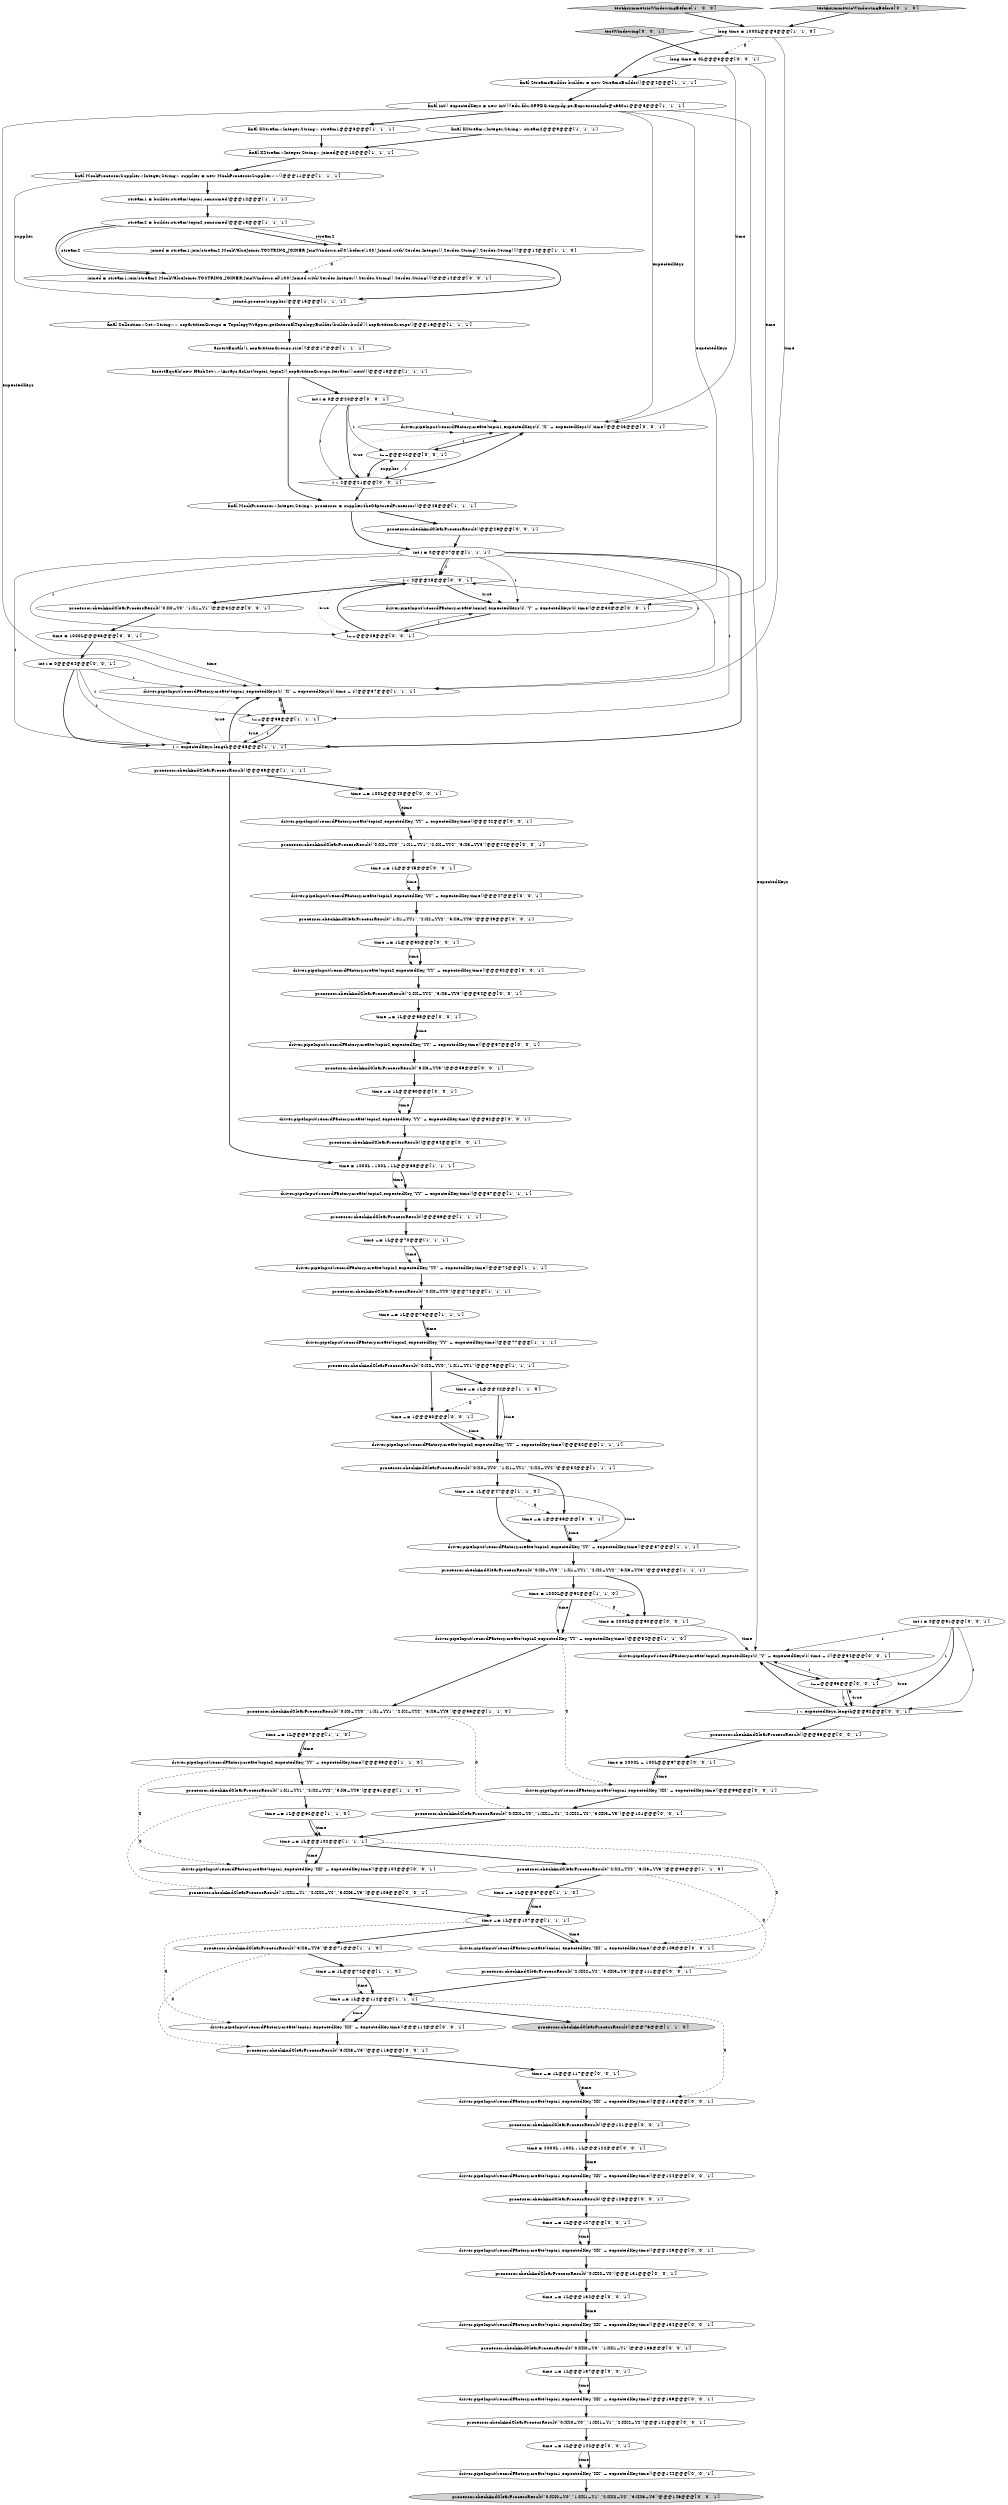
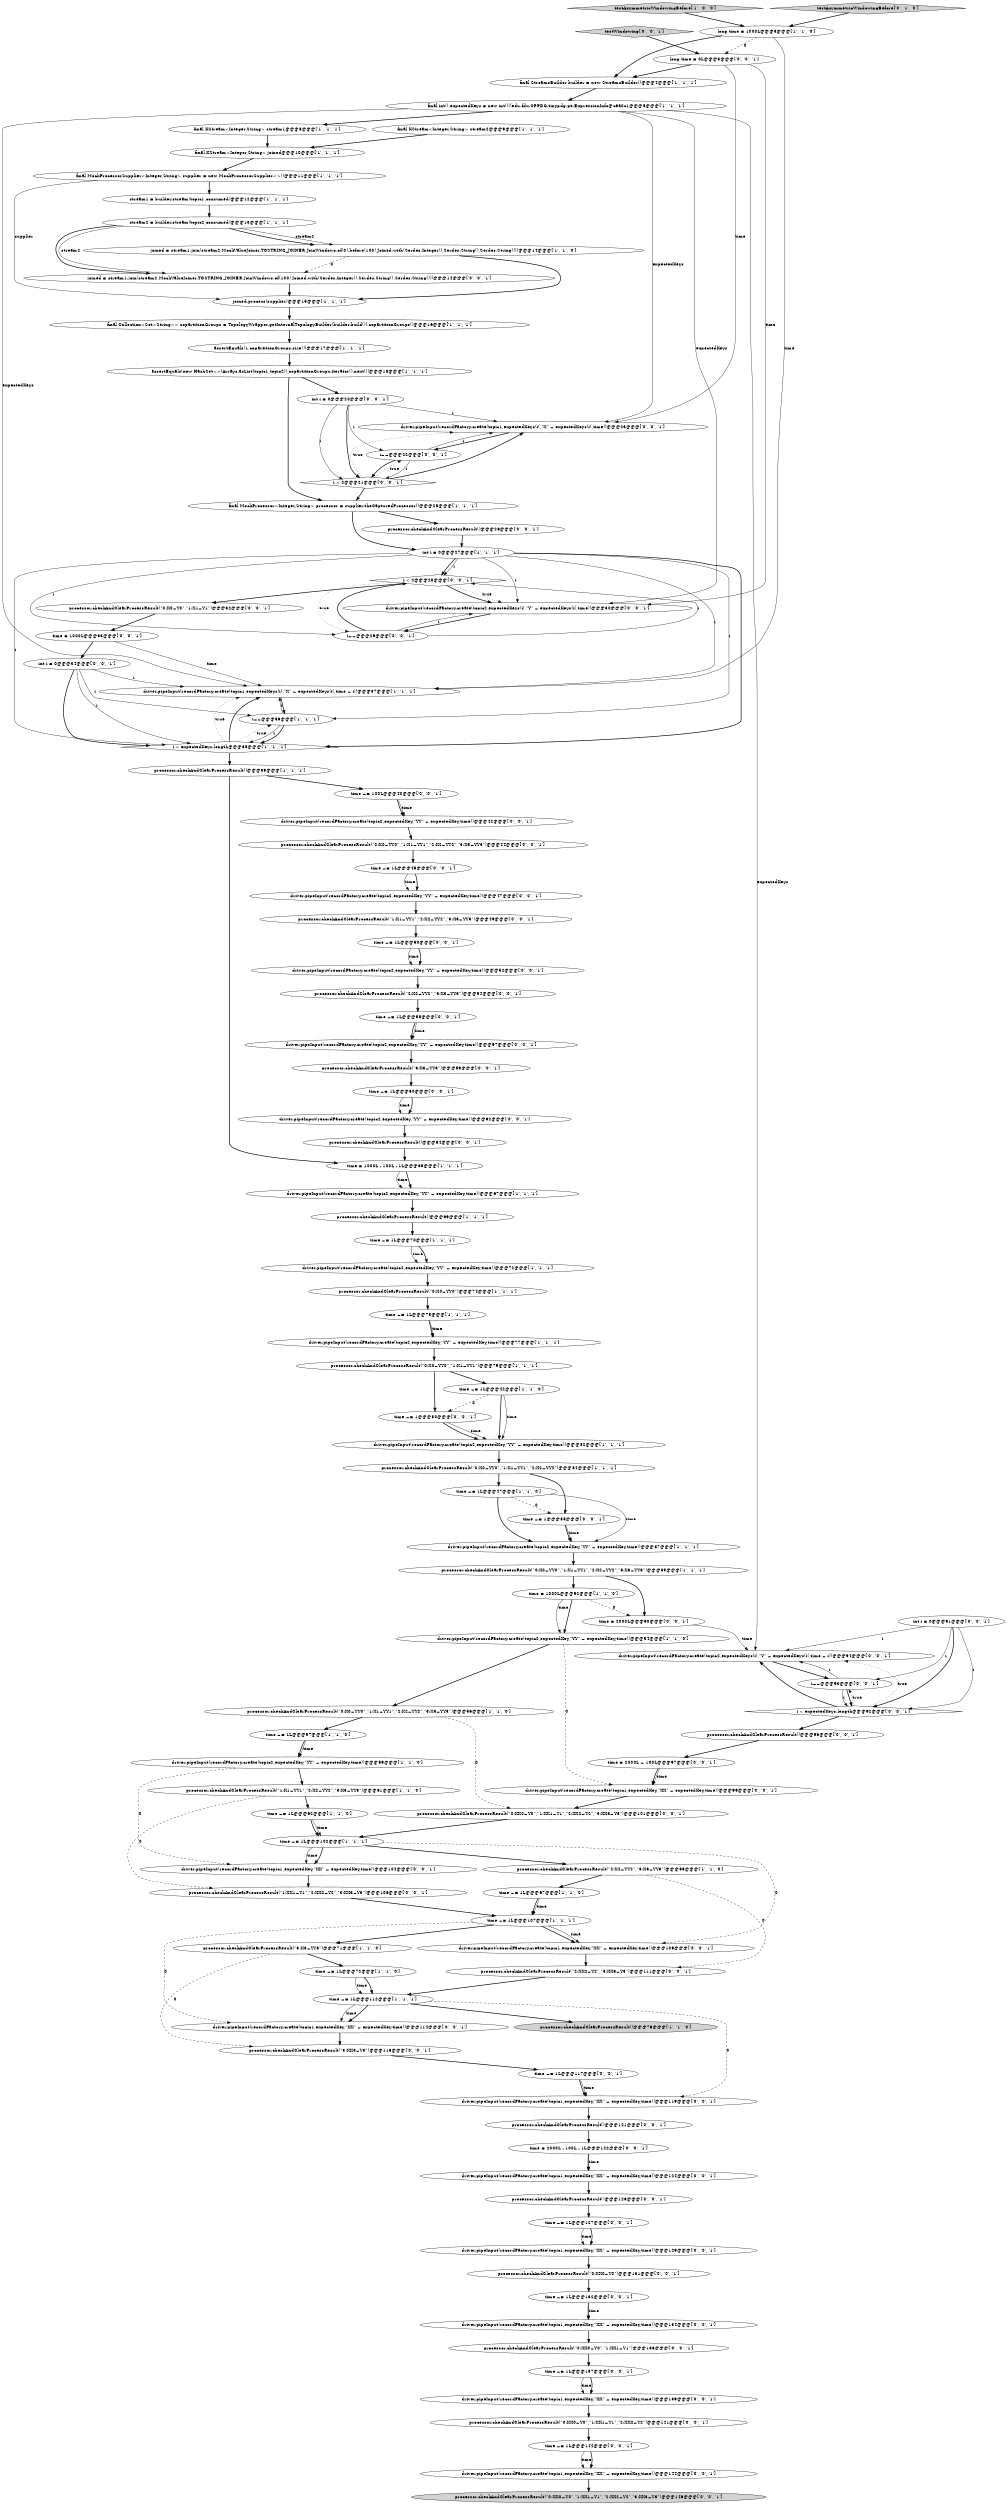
edge "i < 2@@@21@@@['0', '0', '1']" -> "i++@@@22@@@['0', '0', '1']": label "supplier" -> "true"
